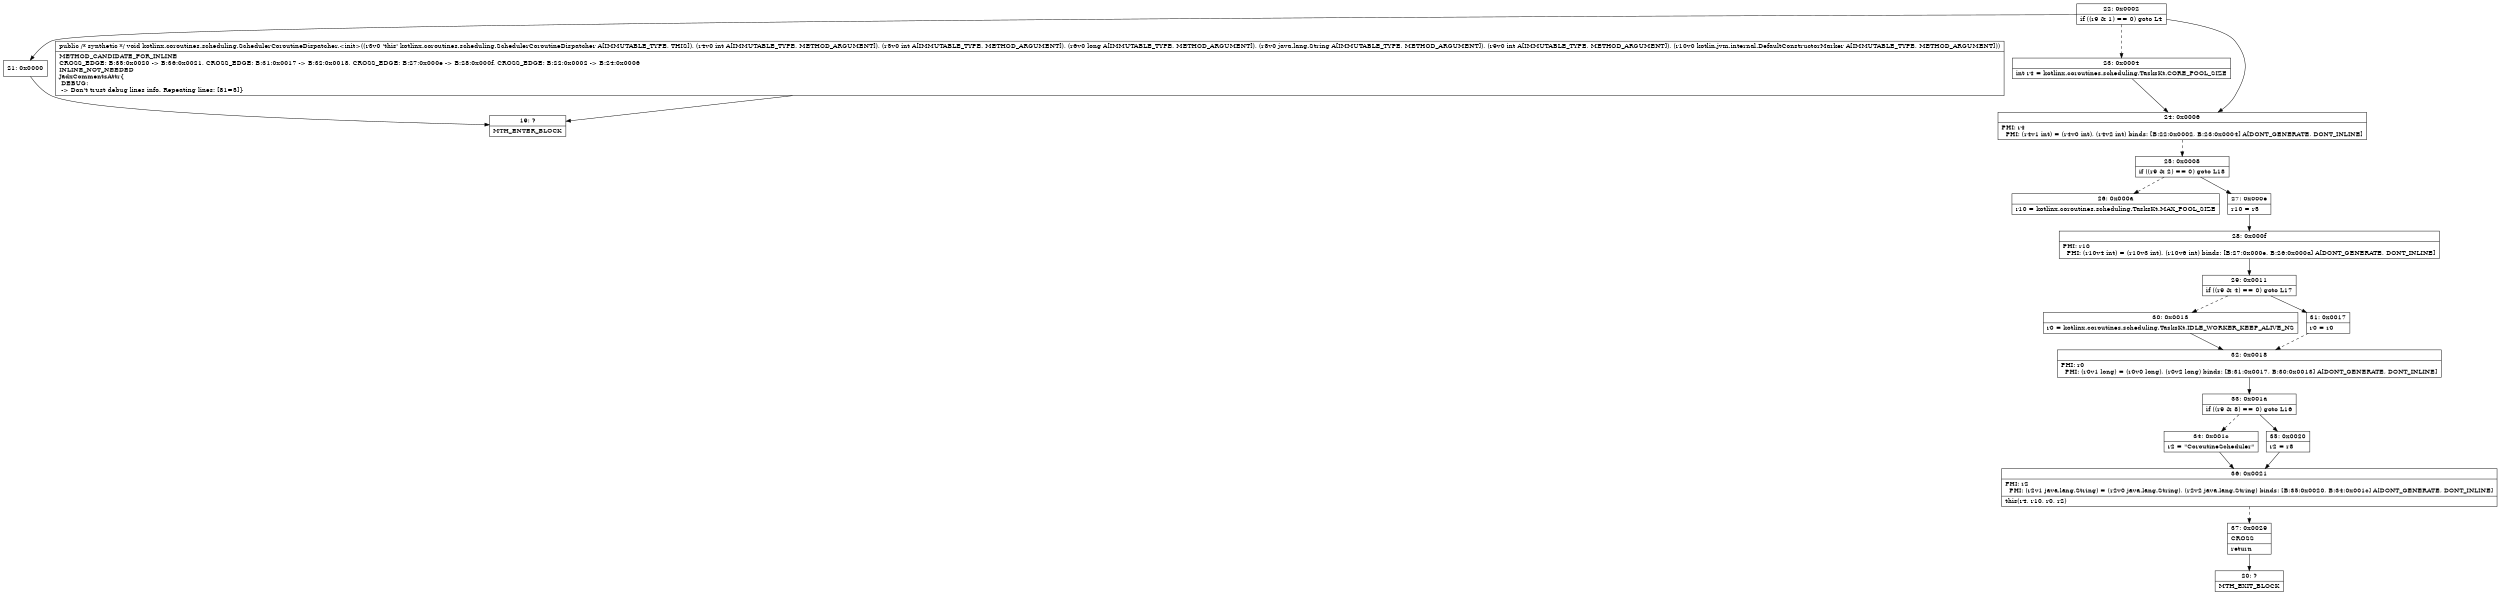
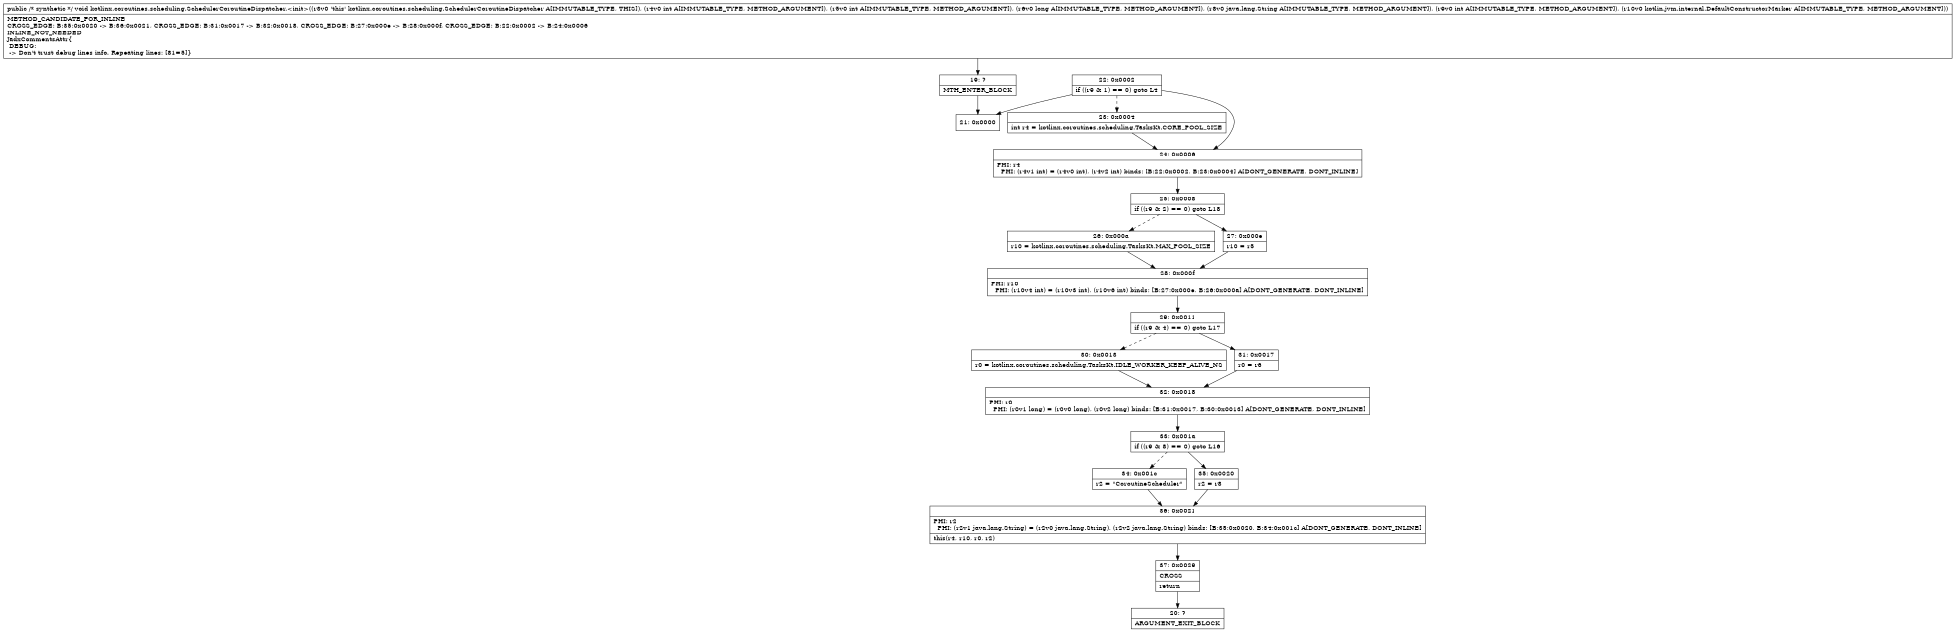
edge "21: 0x0000" -> "19: ?": reversed
edge "24: 0x0006" -> "25: 0x0008": style dashed -> solid
edge "26: 0x000a" -> "28: 0x000f": added
node "31: 0x0017": text "r0 = r0" -> "r0 = r6"
edge "31: 0x0017" -> "32: 0x0018": style dashed -> solid
edge "36: 0x0021" -> "37: 0x0029": style dashed -> solid
node "20: ?": text "MTH_EXIT_BLOCK" -> "ARGUMENT_EXIT_BLOCK"
